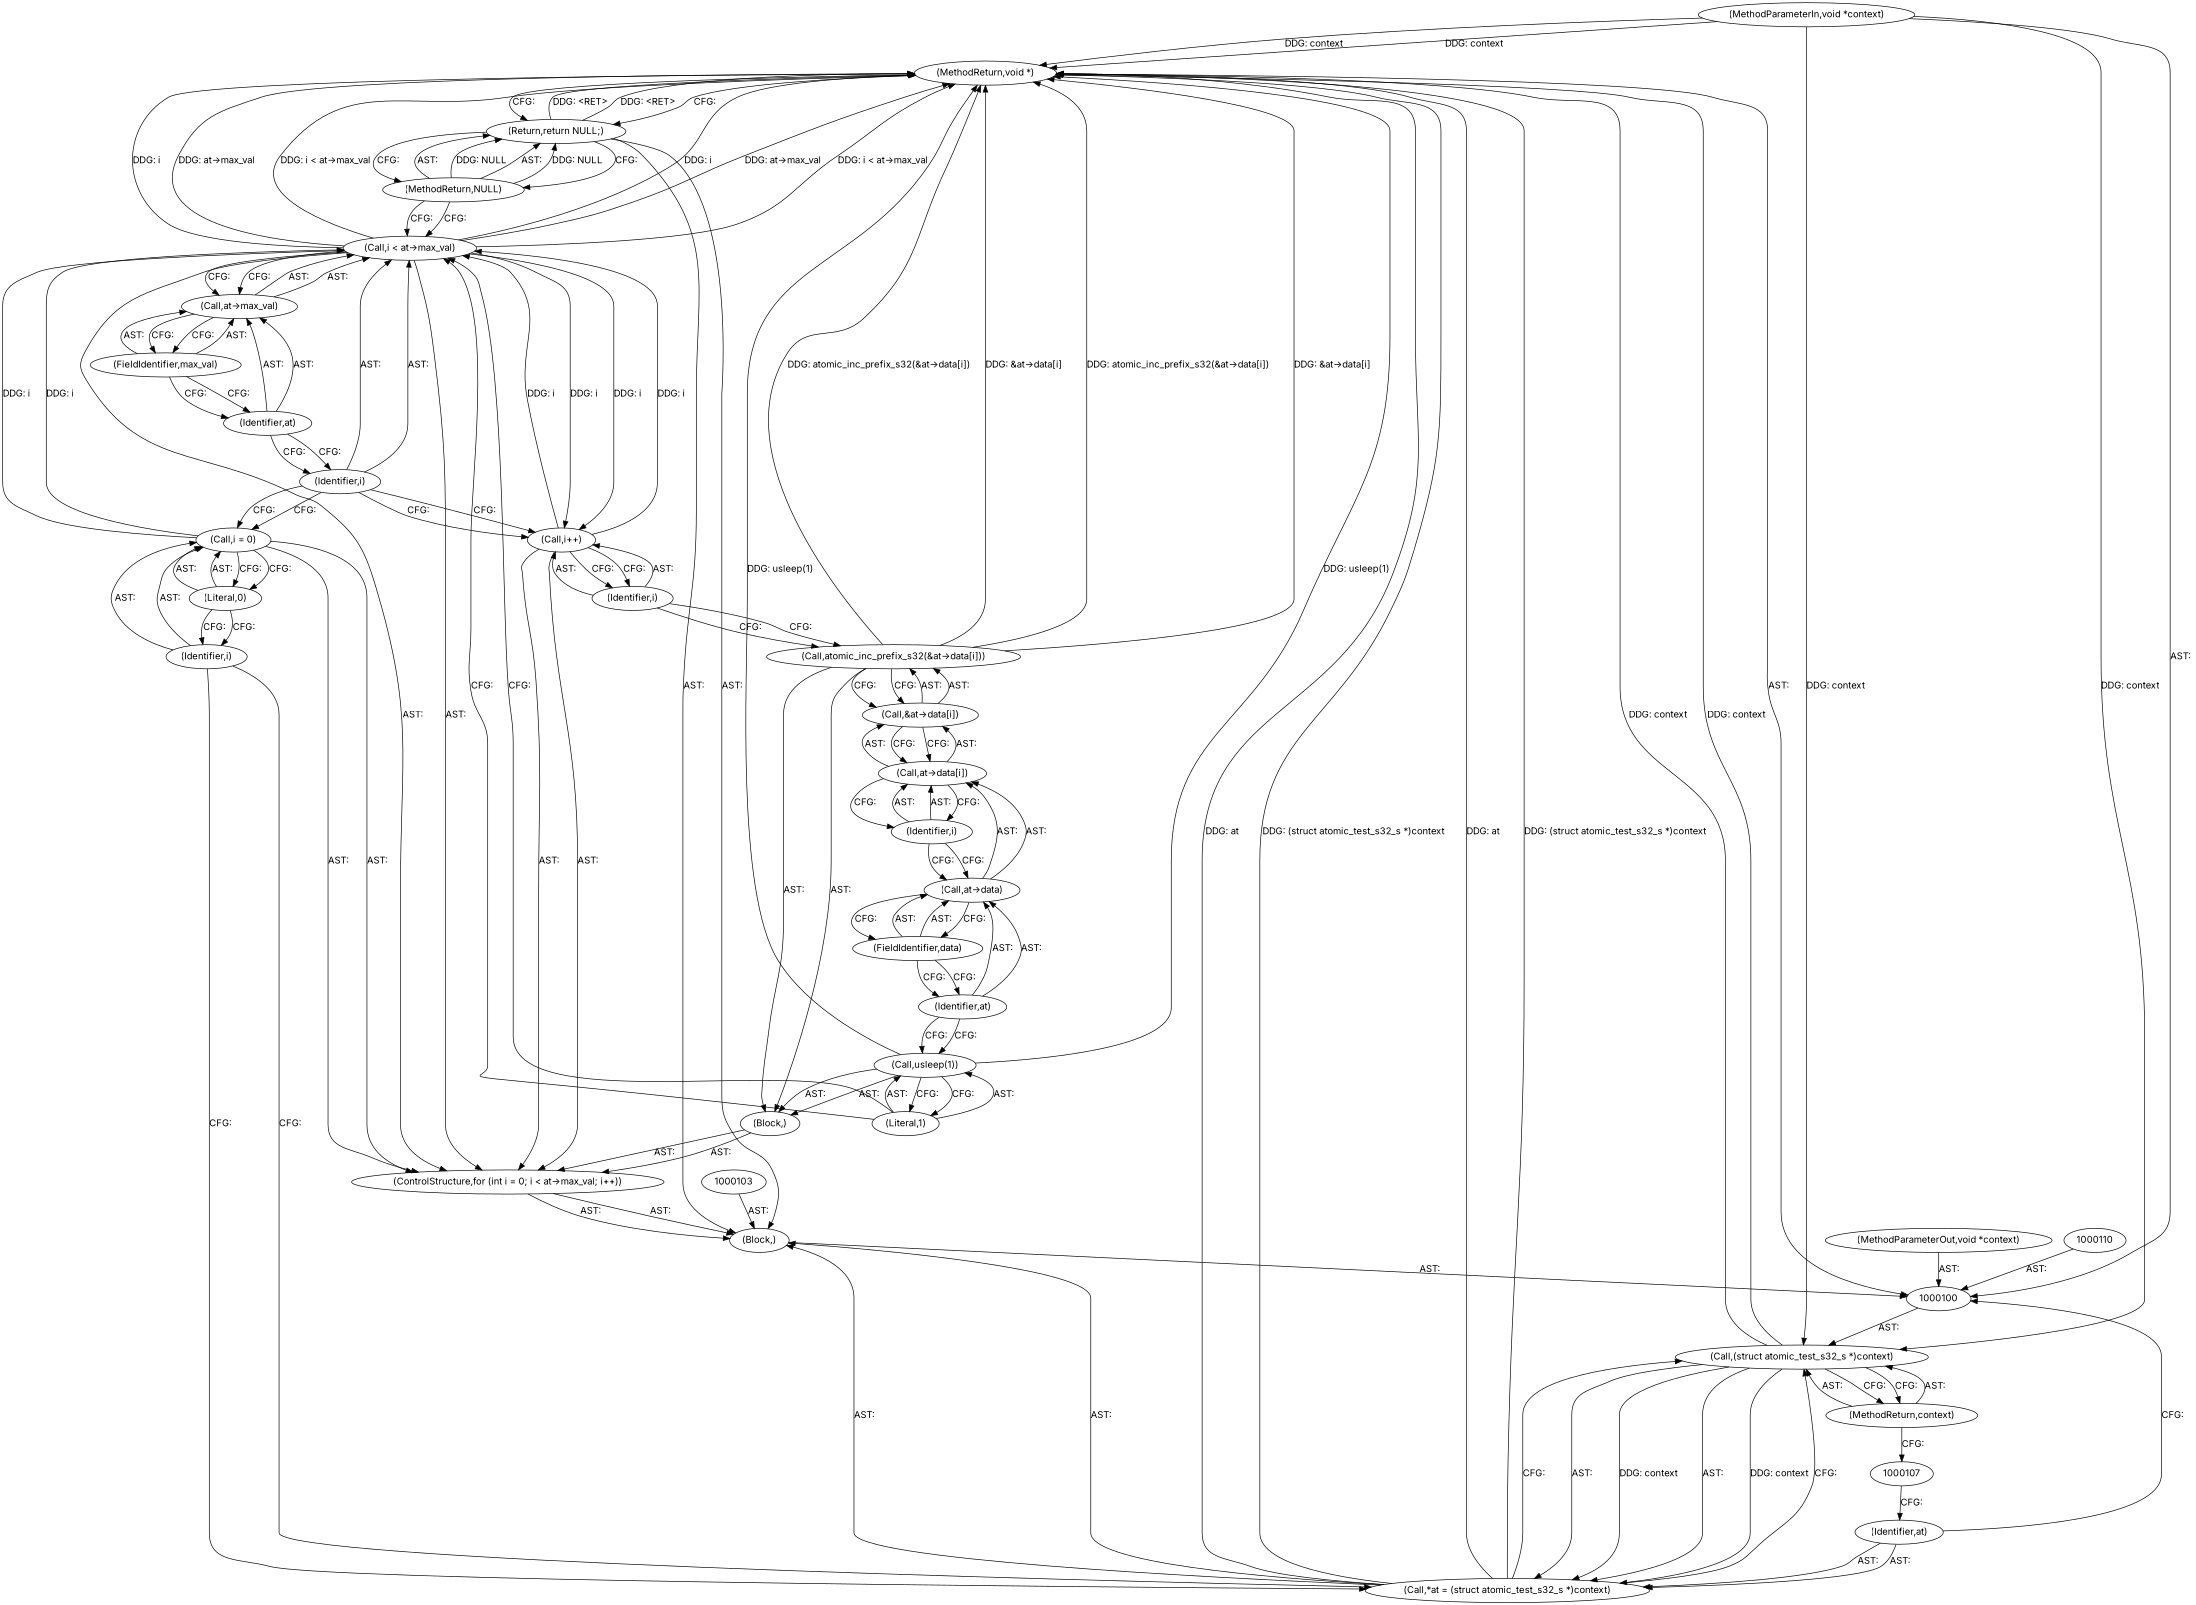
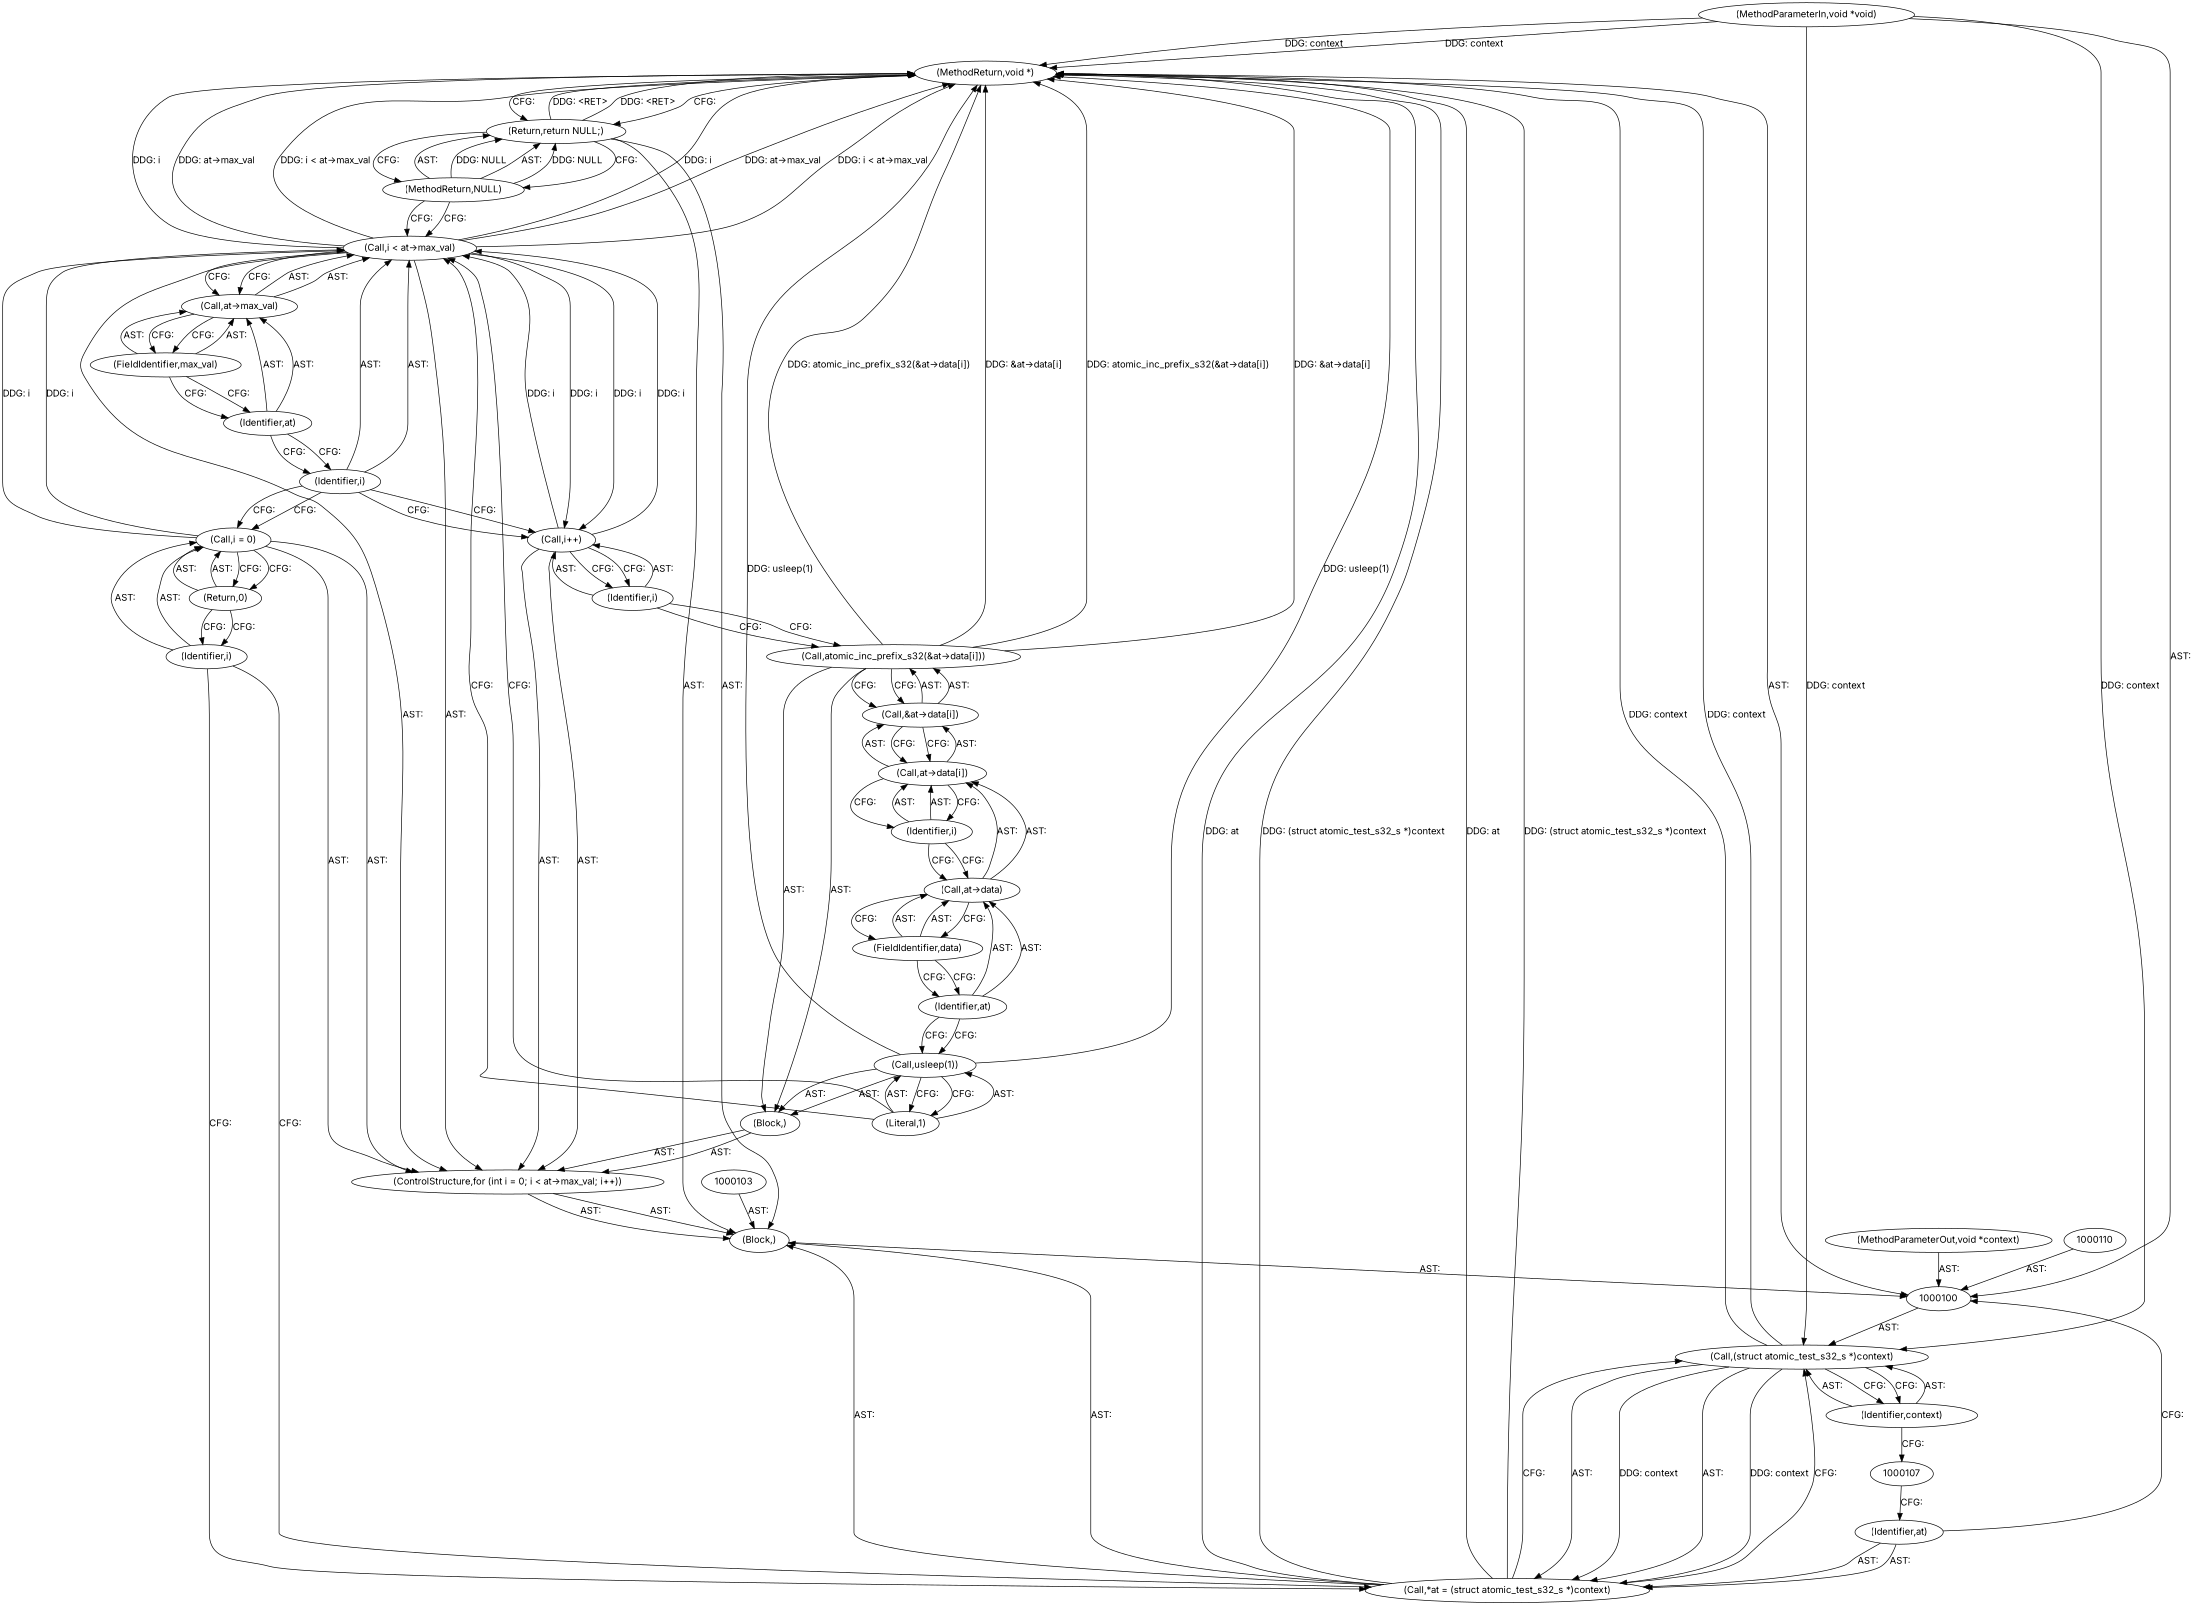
node "(MethodParameterIn,void *context)": label "(MethodParameterIn,void *context)" -> "(MethodParameterIn,void *void)"
node "(Literal,0)": label "(Literal,0)" -> "(Return,0)"
node "(MethodReturn,context)": label "(MethodReturn,context)" -> "(Identifier,context)"
